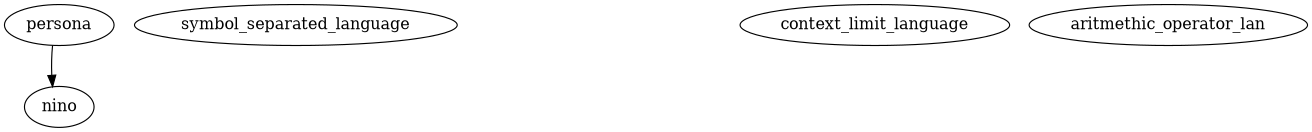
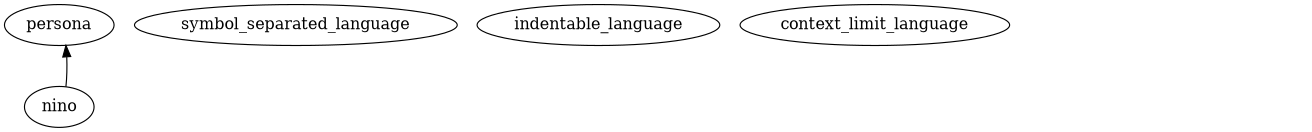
node "indentable_language": added
node "aritmethic_operator_lan": removed
edge "persona" -> "nino": reversed
